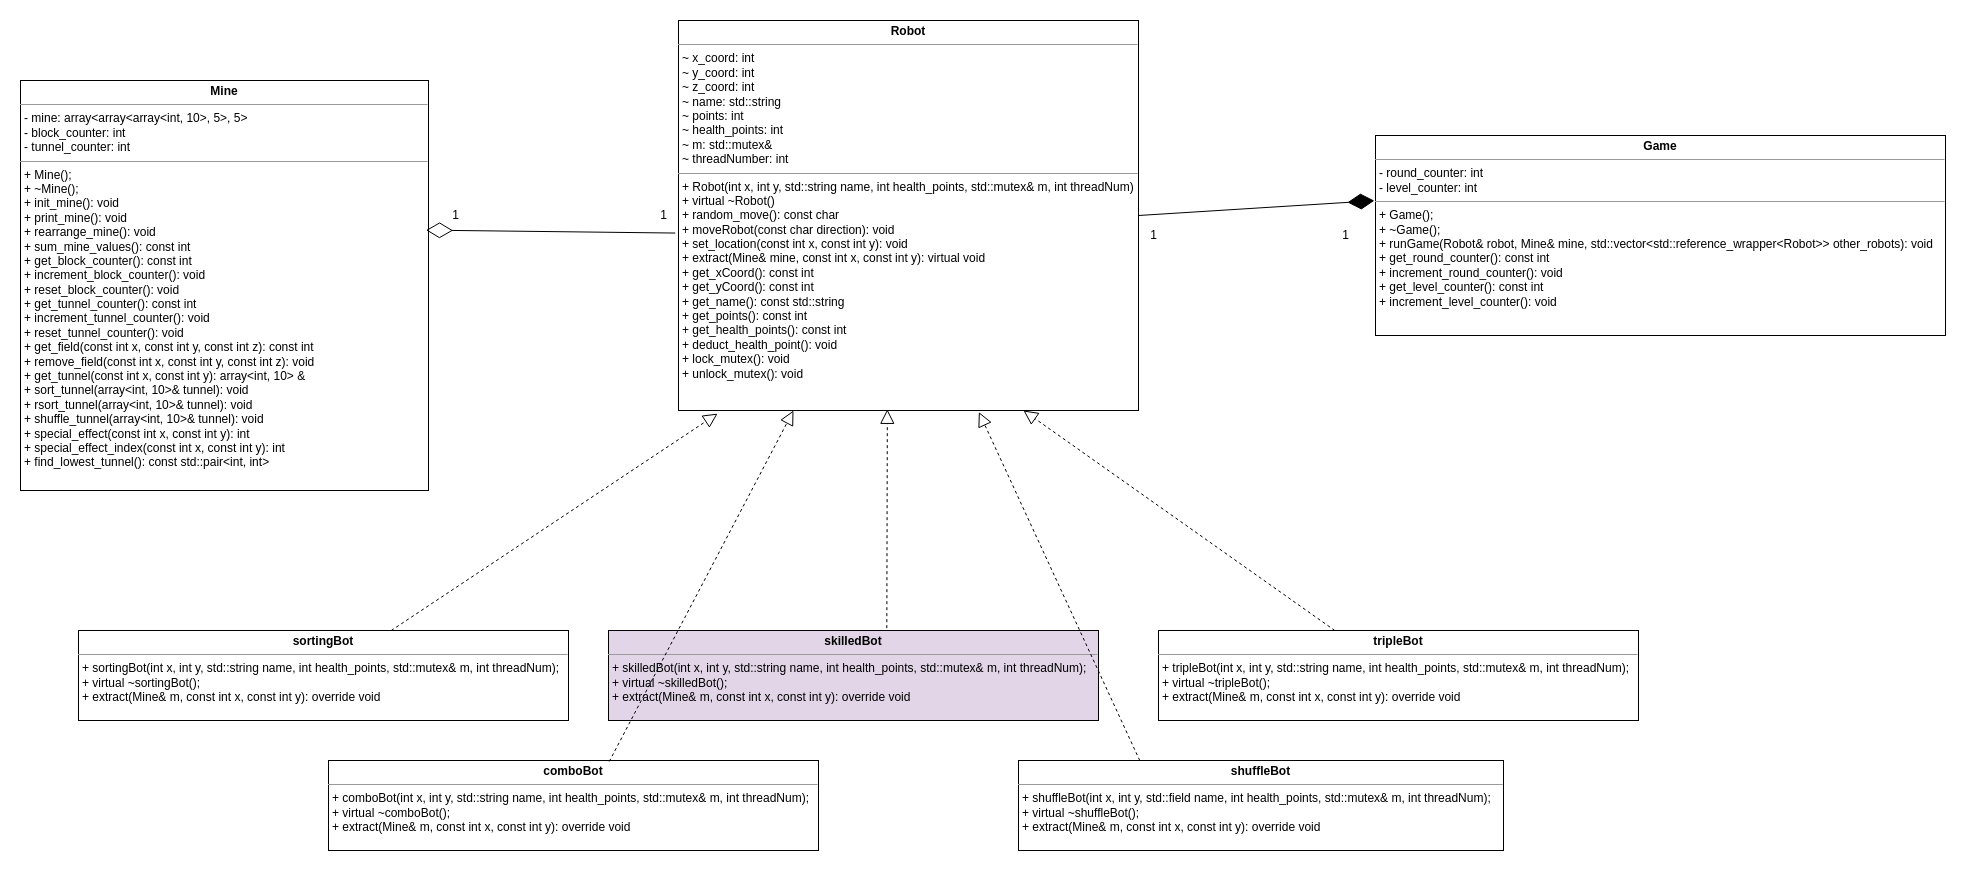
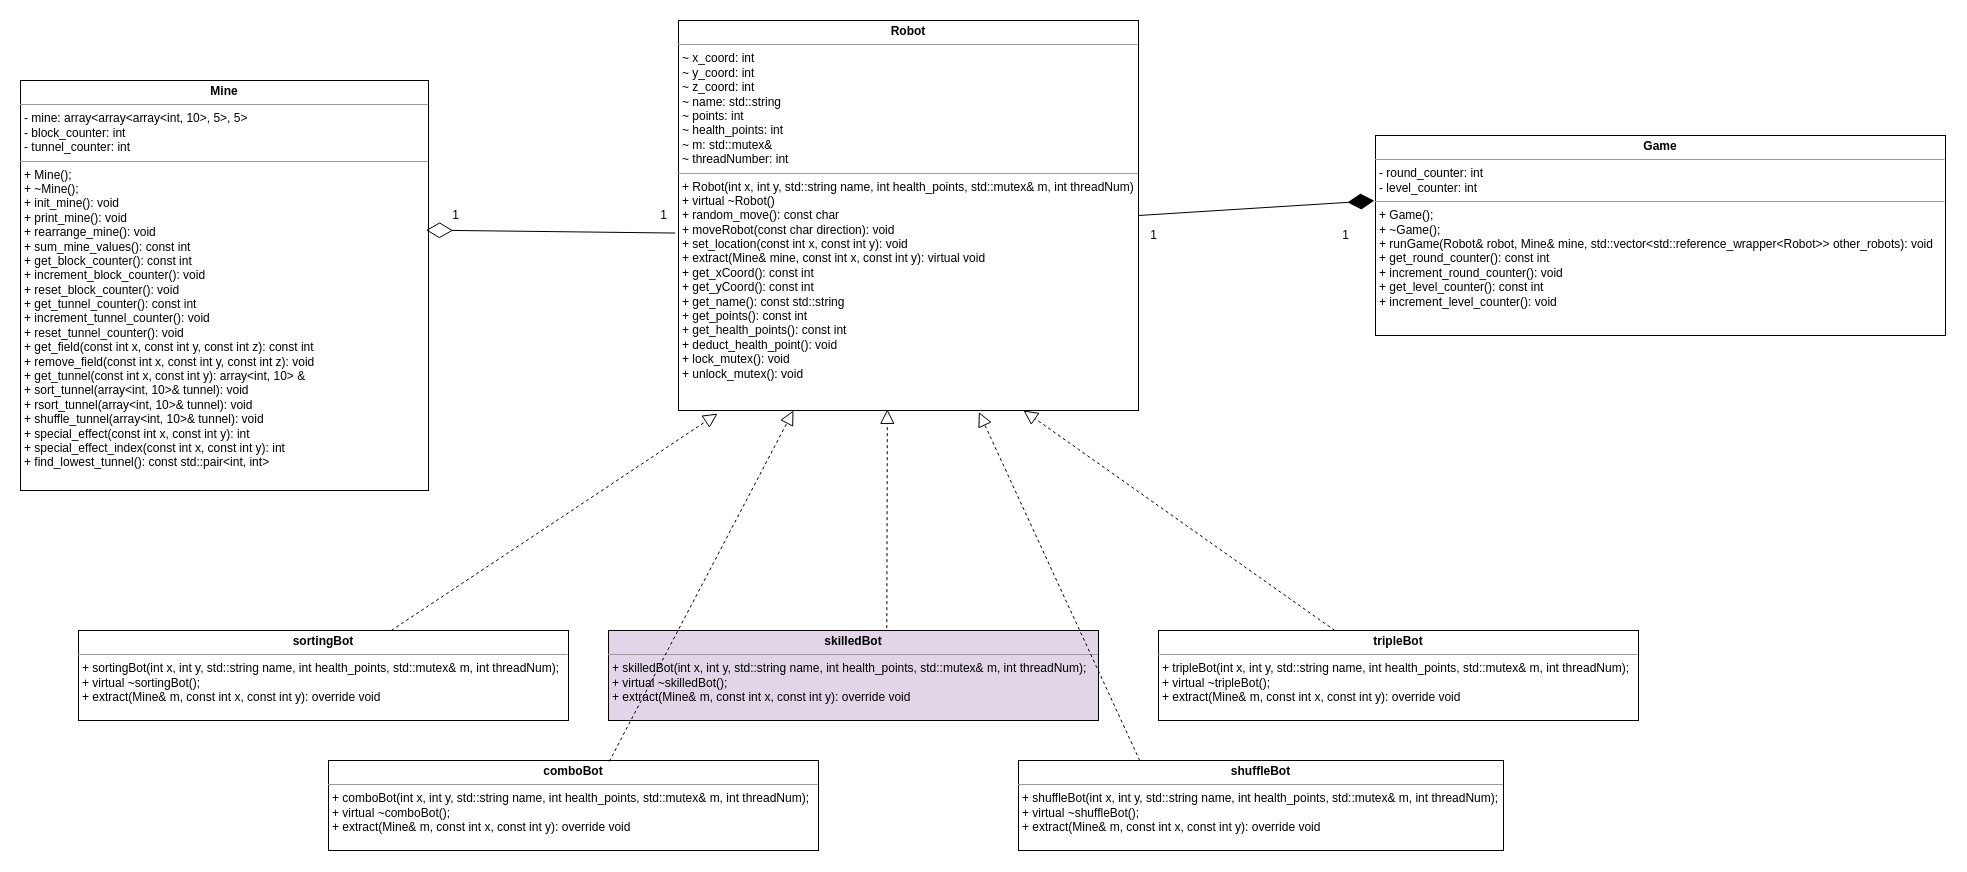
node "shuffleBot + shuffleBot(int x, int y, std::field name, int health_points, std::mutex& m, int threadNum); + virtual ~shuffleBot(); + extract(Mine& m, const int x, const int y): override void": label "shuffleBot + shuffleBot(int x, int y, std::field name, int health_points, std::mutex& m, int threadNum); + virtual ~shuffleBot(); + extract(Mine& m, const int x, const int y): override void" -> "shuffleBot + shuffleBot(int x, int y, std::string name, int health_points, std::mutex& m, int threadNum); + virtual ~shuffleBot(); + extract(Mine& m, const int x, const int y): override void"
